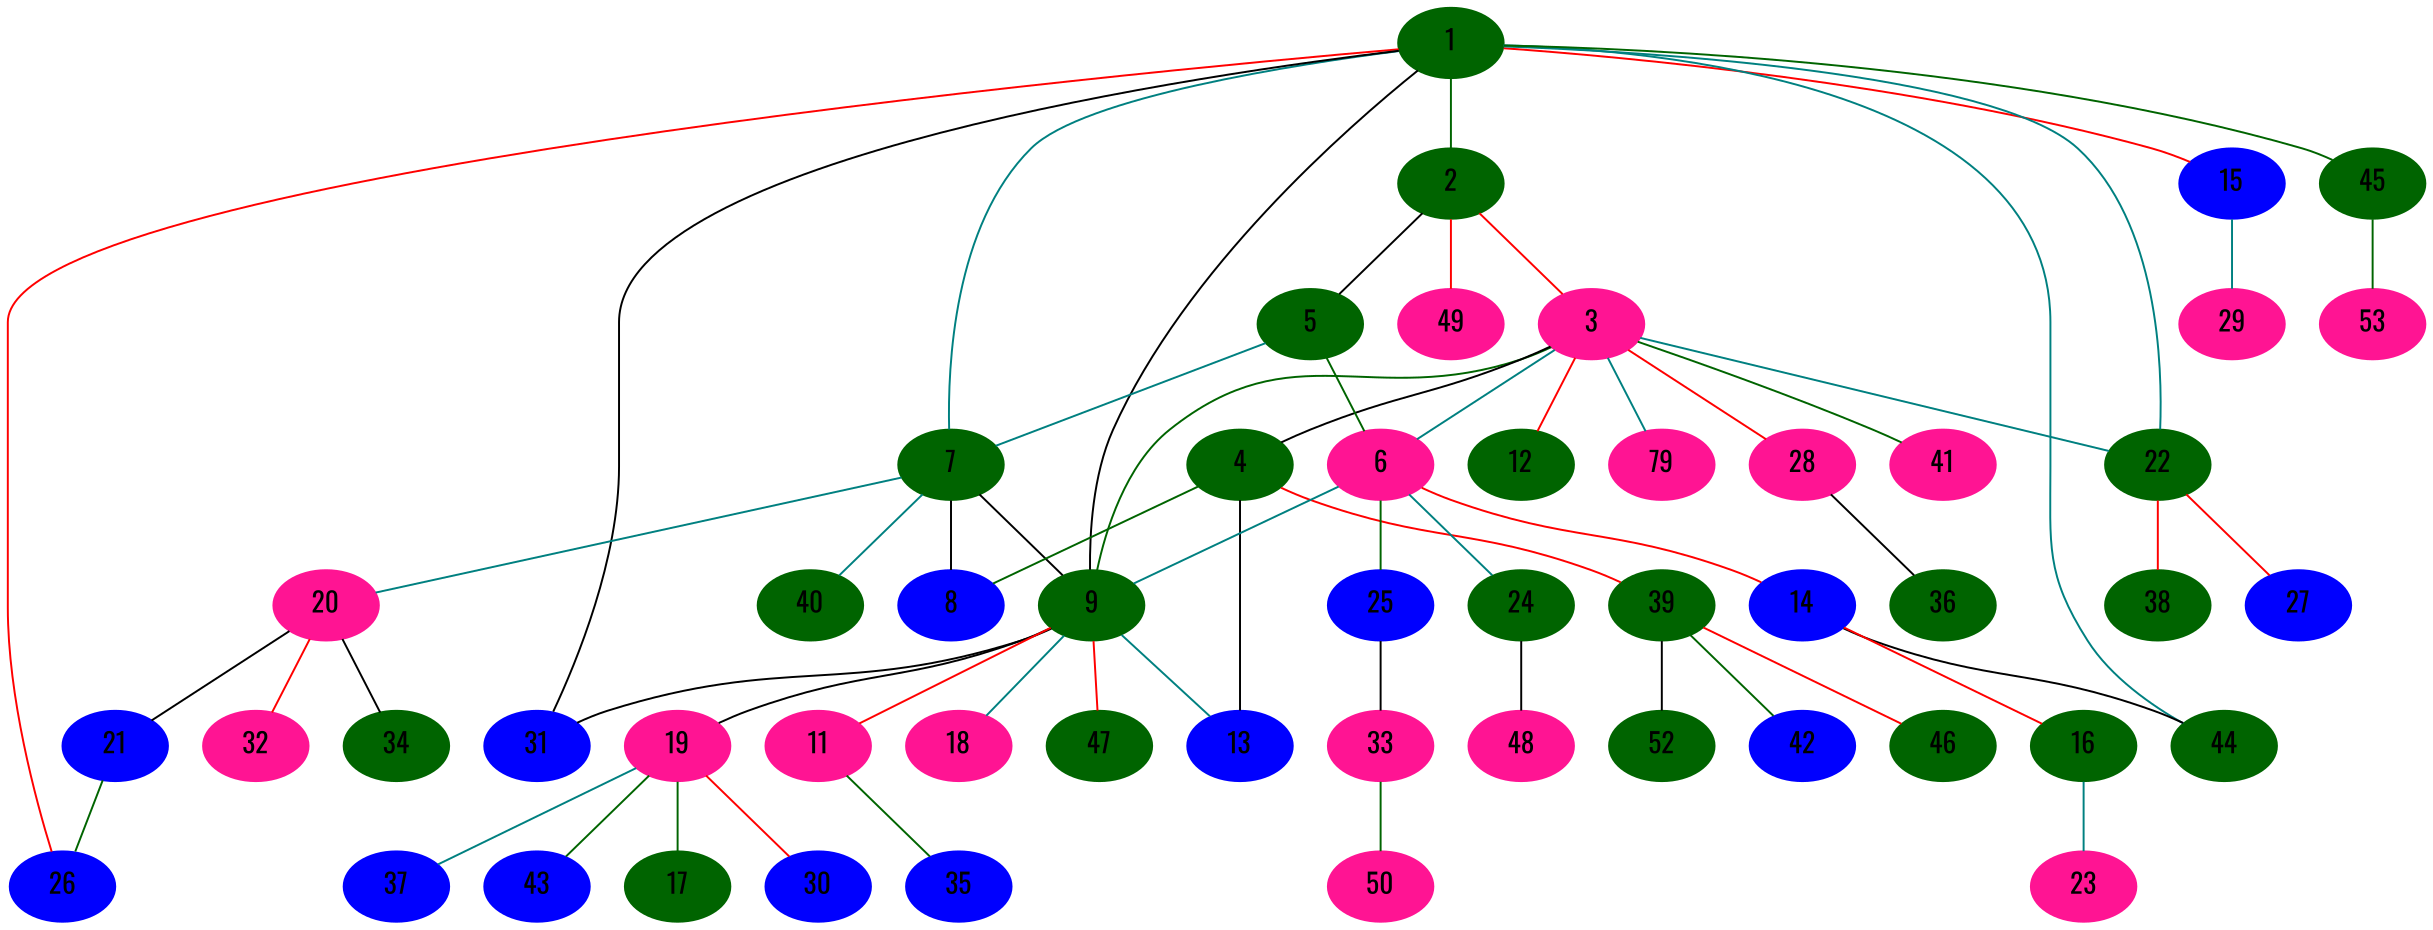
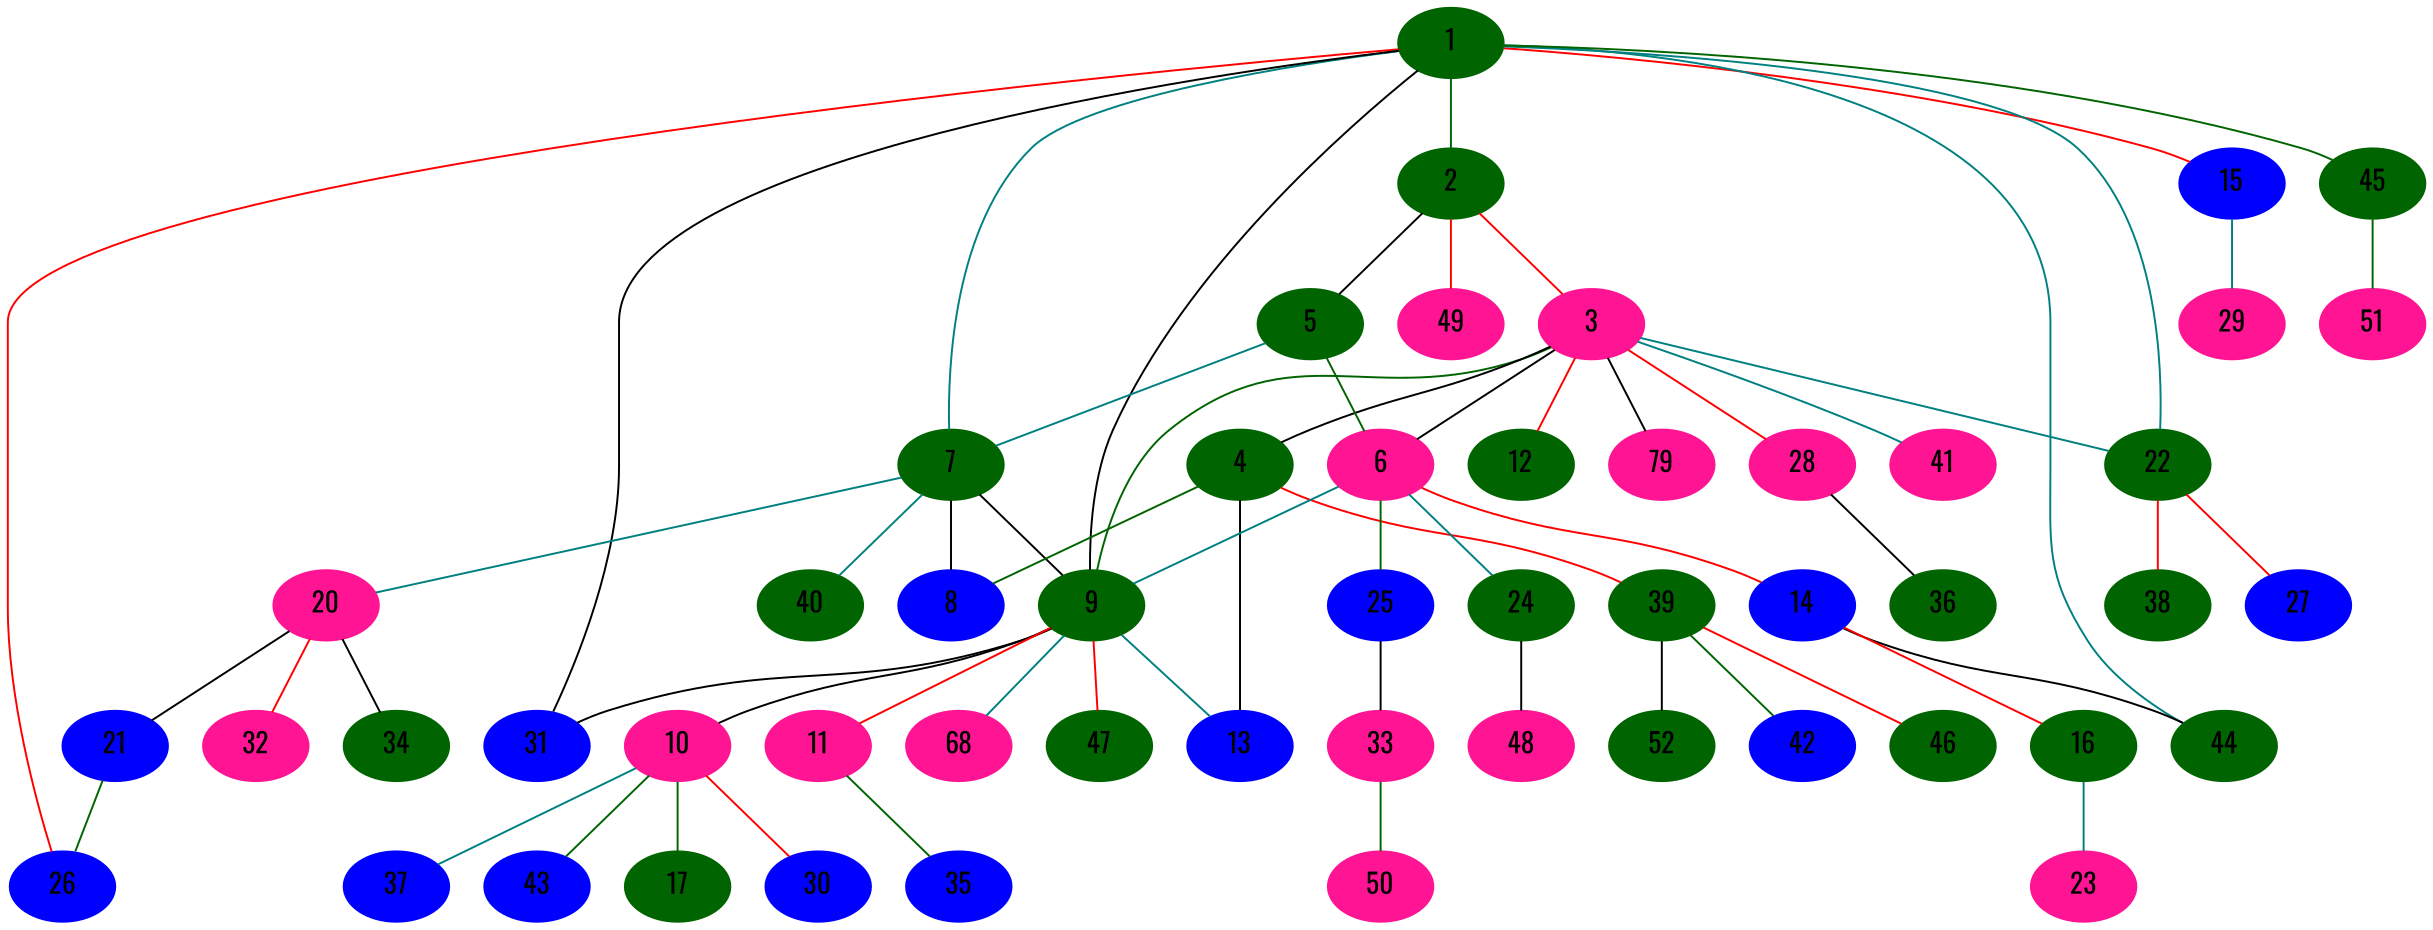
node "53": label "53" -> "51"
edge "3" -- "41": color darkgreen -> teal
edge "3" -- "6": color teal -> black
edge "3" -- "79": color teal -> black
node "19": label "19" -> "10"
node "18": label "18" -> "68"
